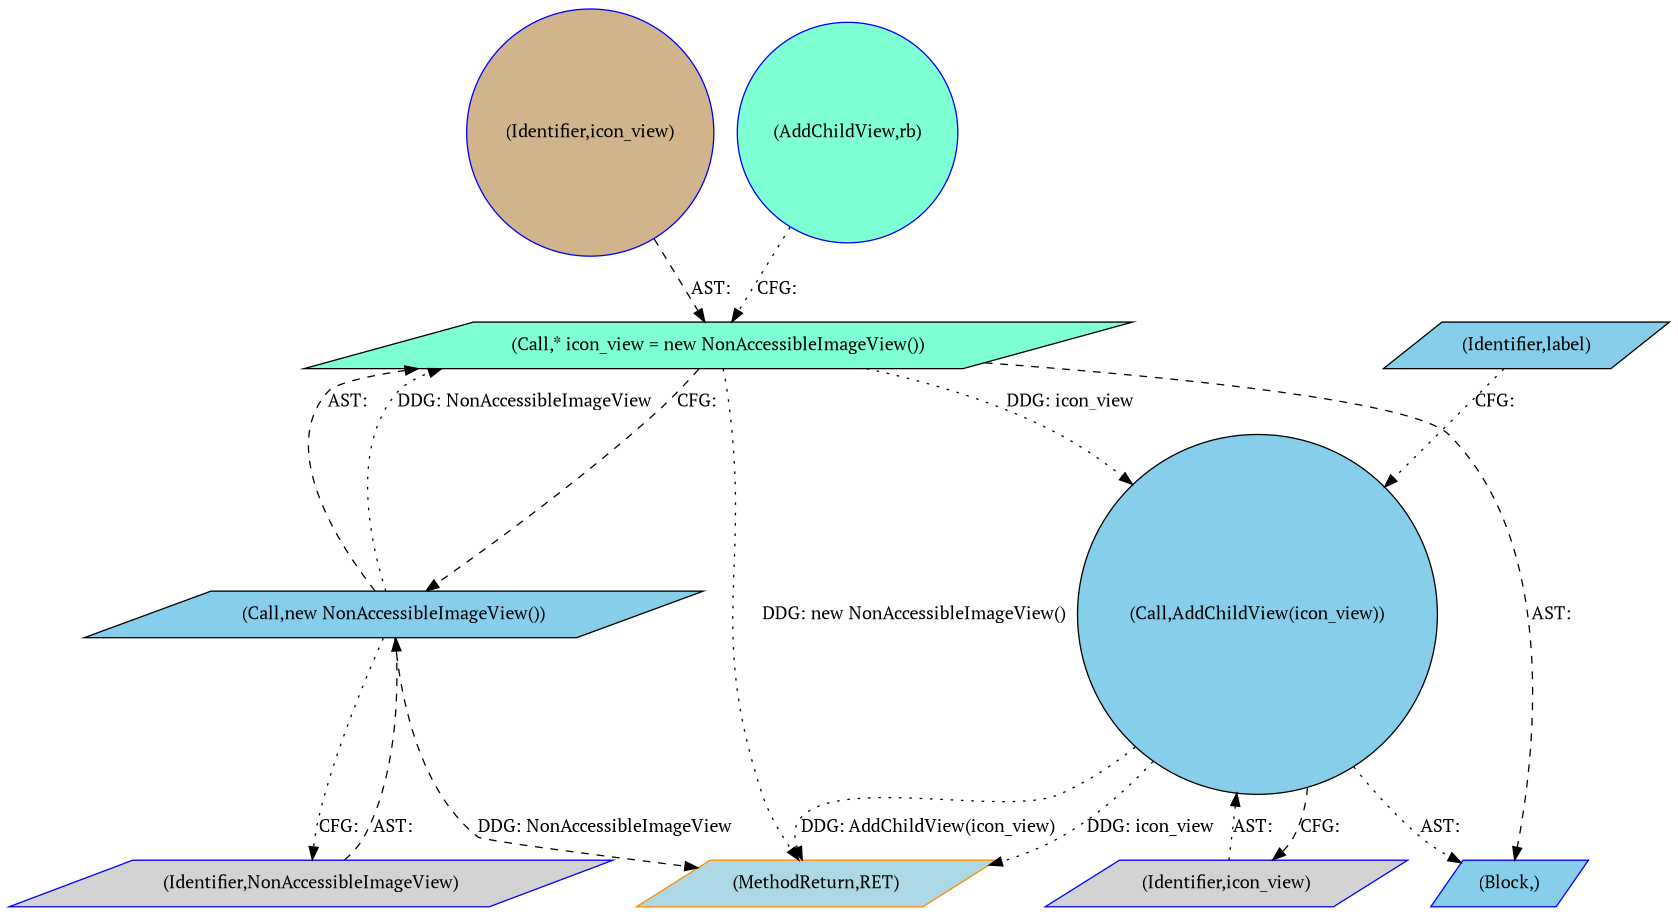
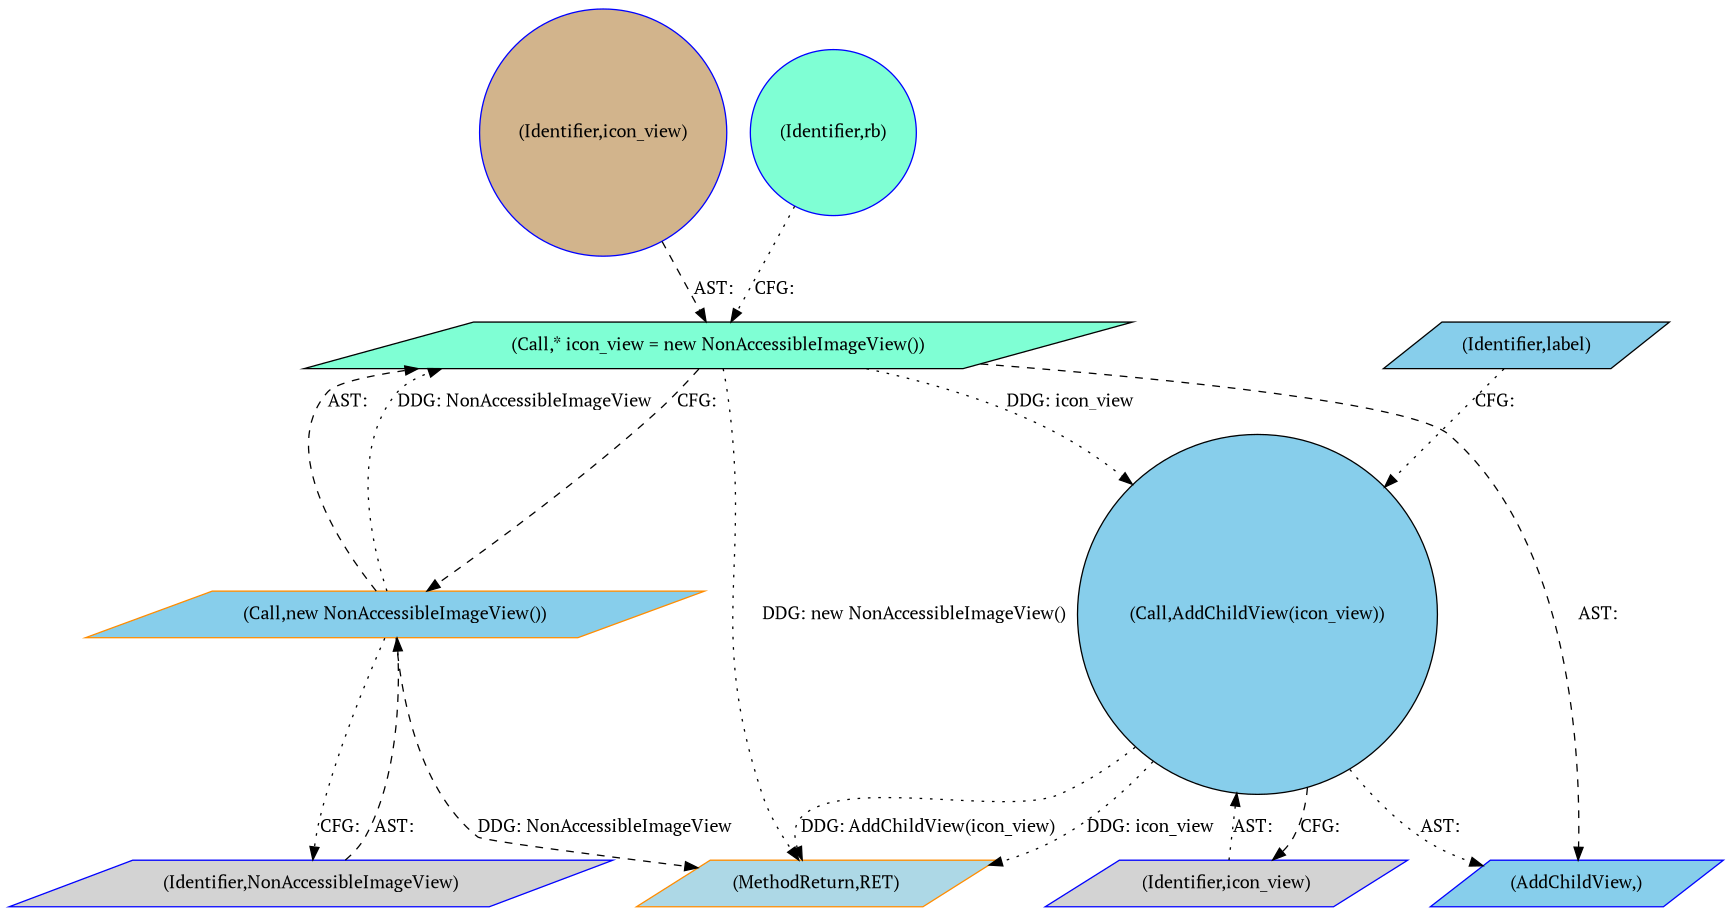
node "(AddChildView,rb)": label "(AddChildView,rb)" -> "(Identifier,rb)"
node "(Call,new NonAccessibleImageView())": color black -> darkorange
node "(Block,)": label "(Block,)" -> "(AddChildView,)"
